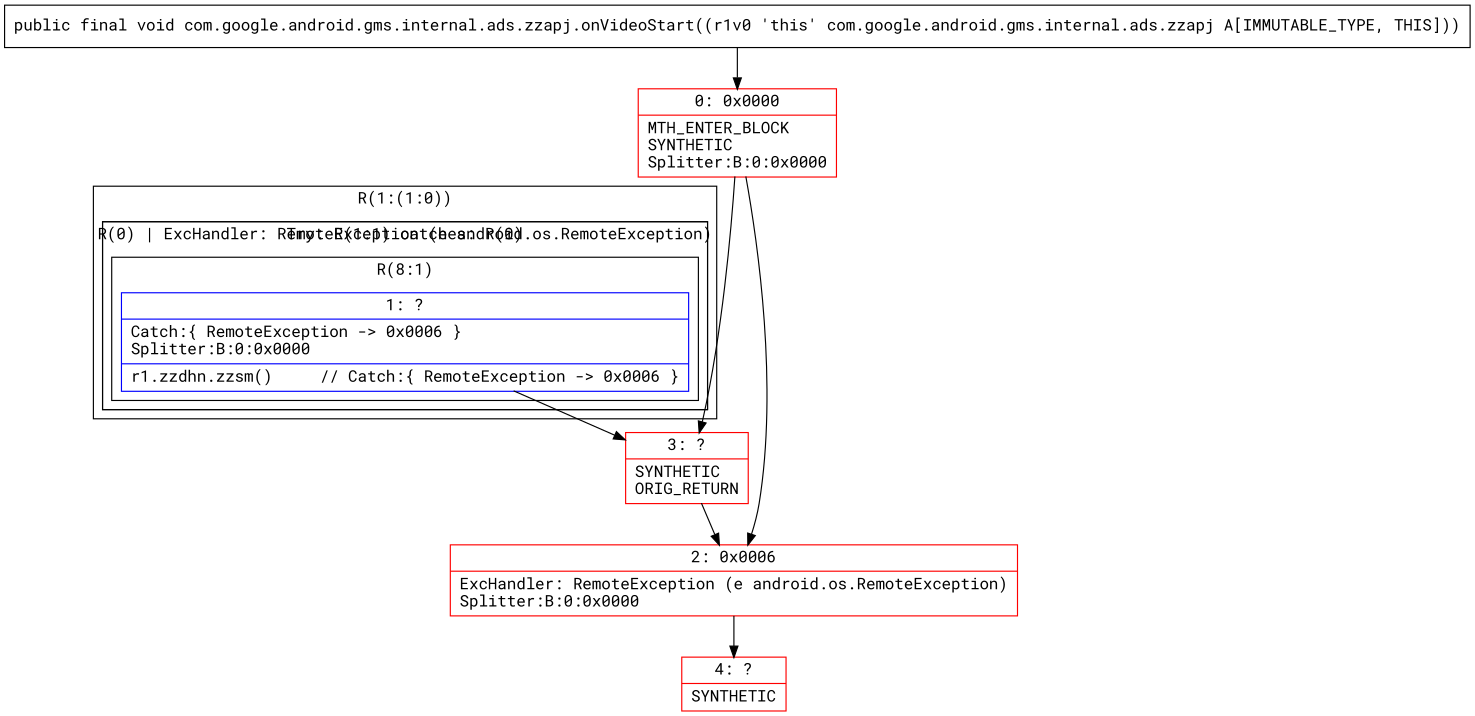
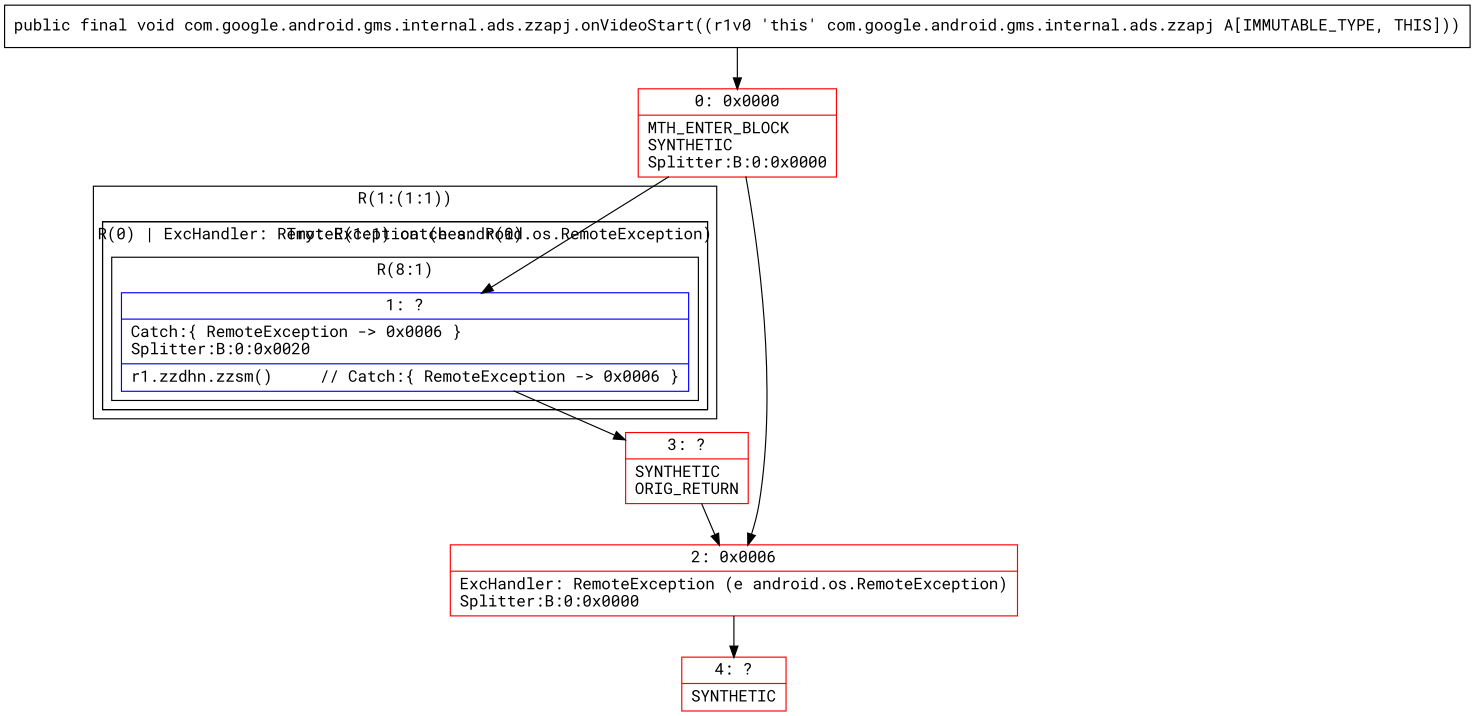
cluster "R(1:(1:0))": label "R(1:(1:0))" -> "R(1:(1:1))"
edge "0: 0x0000" -> "3: ?": now "0: 0x0000" -> "1: ?"
node "1: ?": text "Splitter:B:0:0x0000" -> "Splitter:B:0:0x0020"
